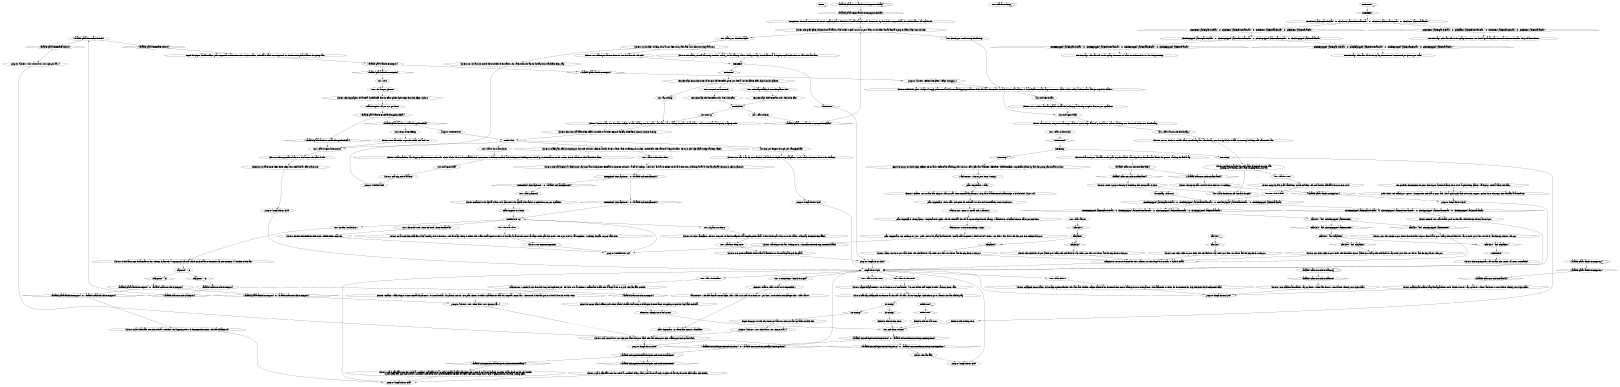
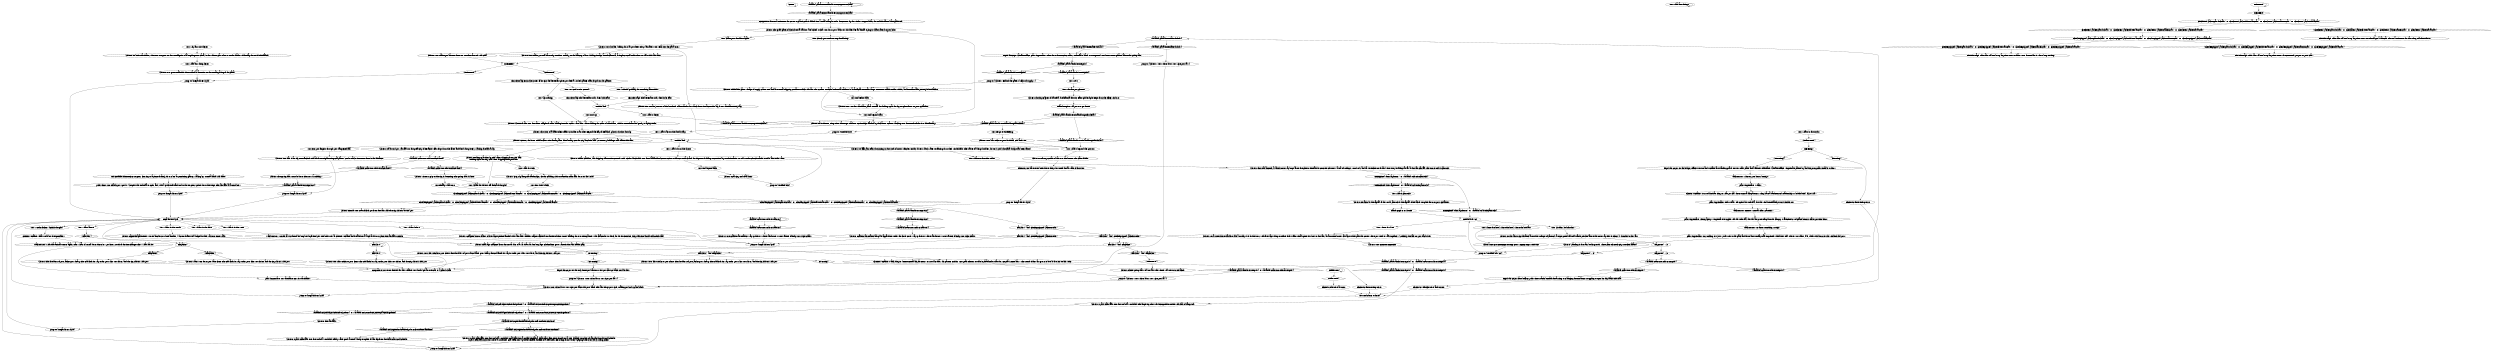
edge "mega shivers hjub" -> "You: What's above?": added
edge "Untitled hub (02)" -> "You: Why am I not there?": removed
